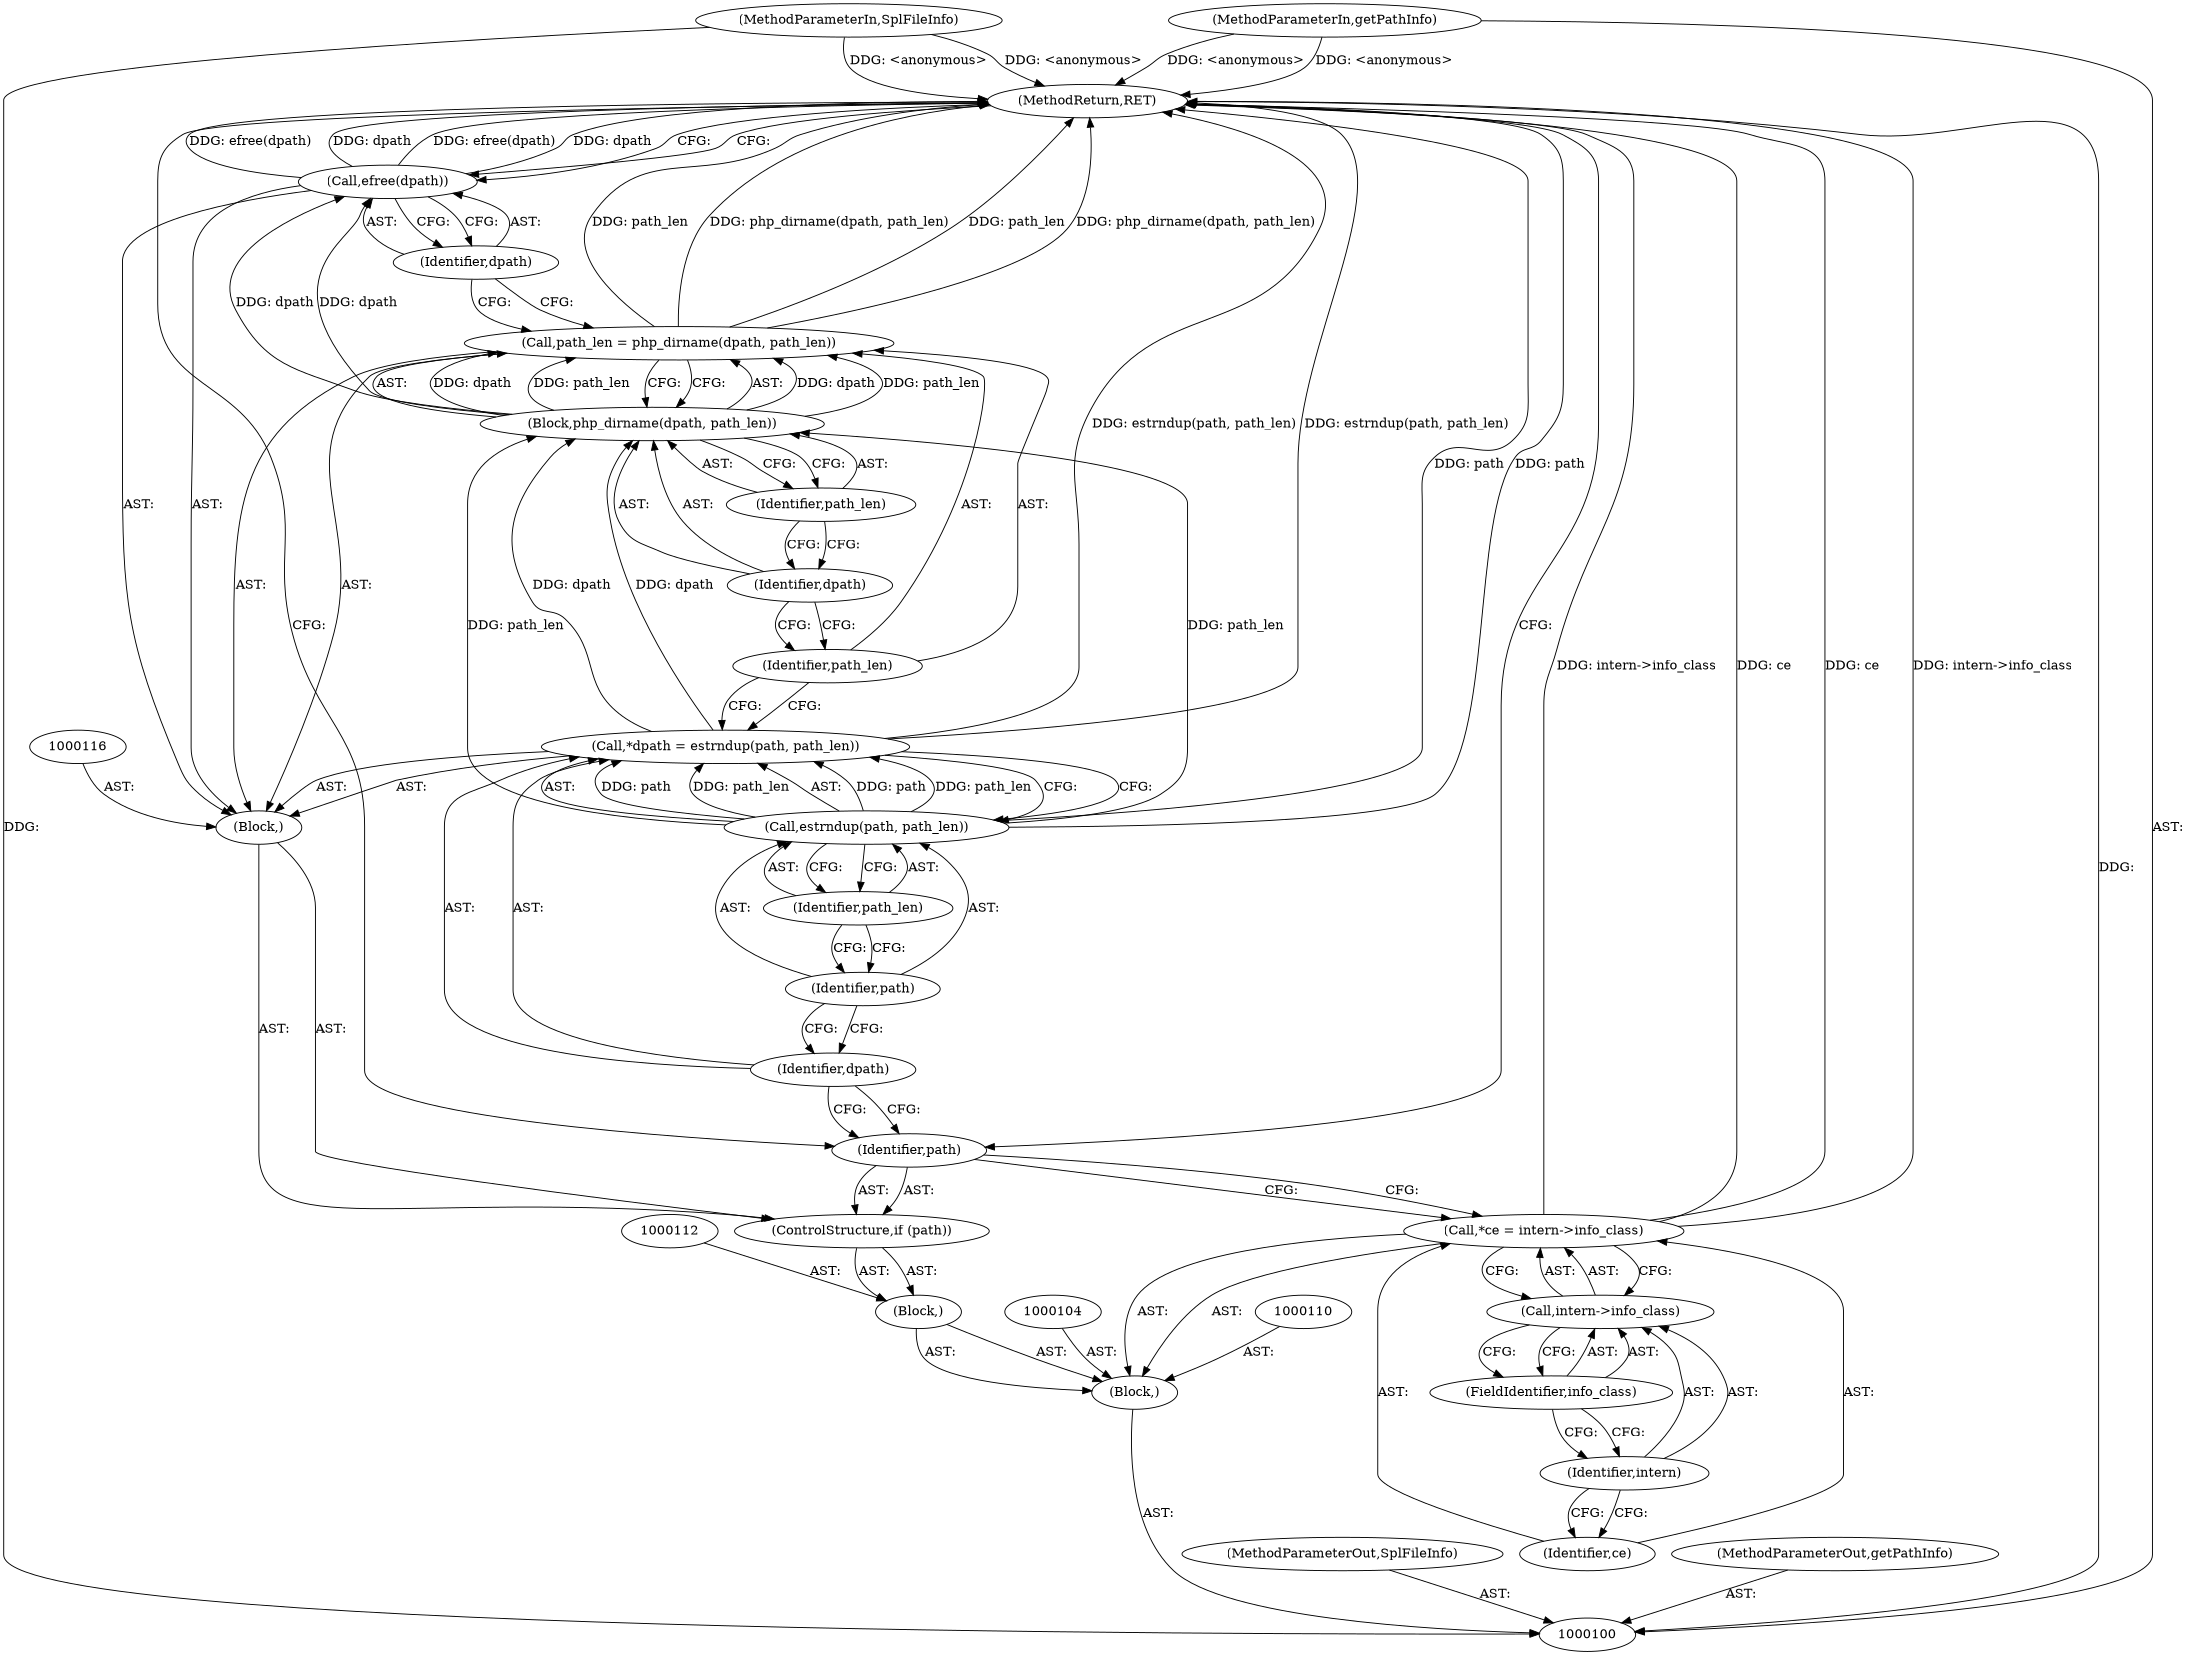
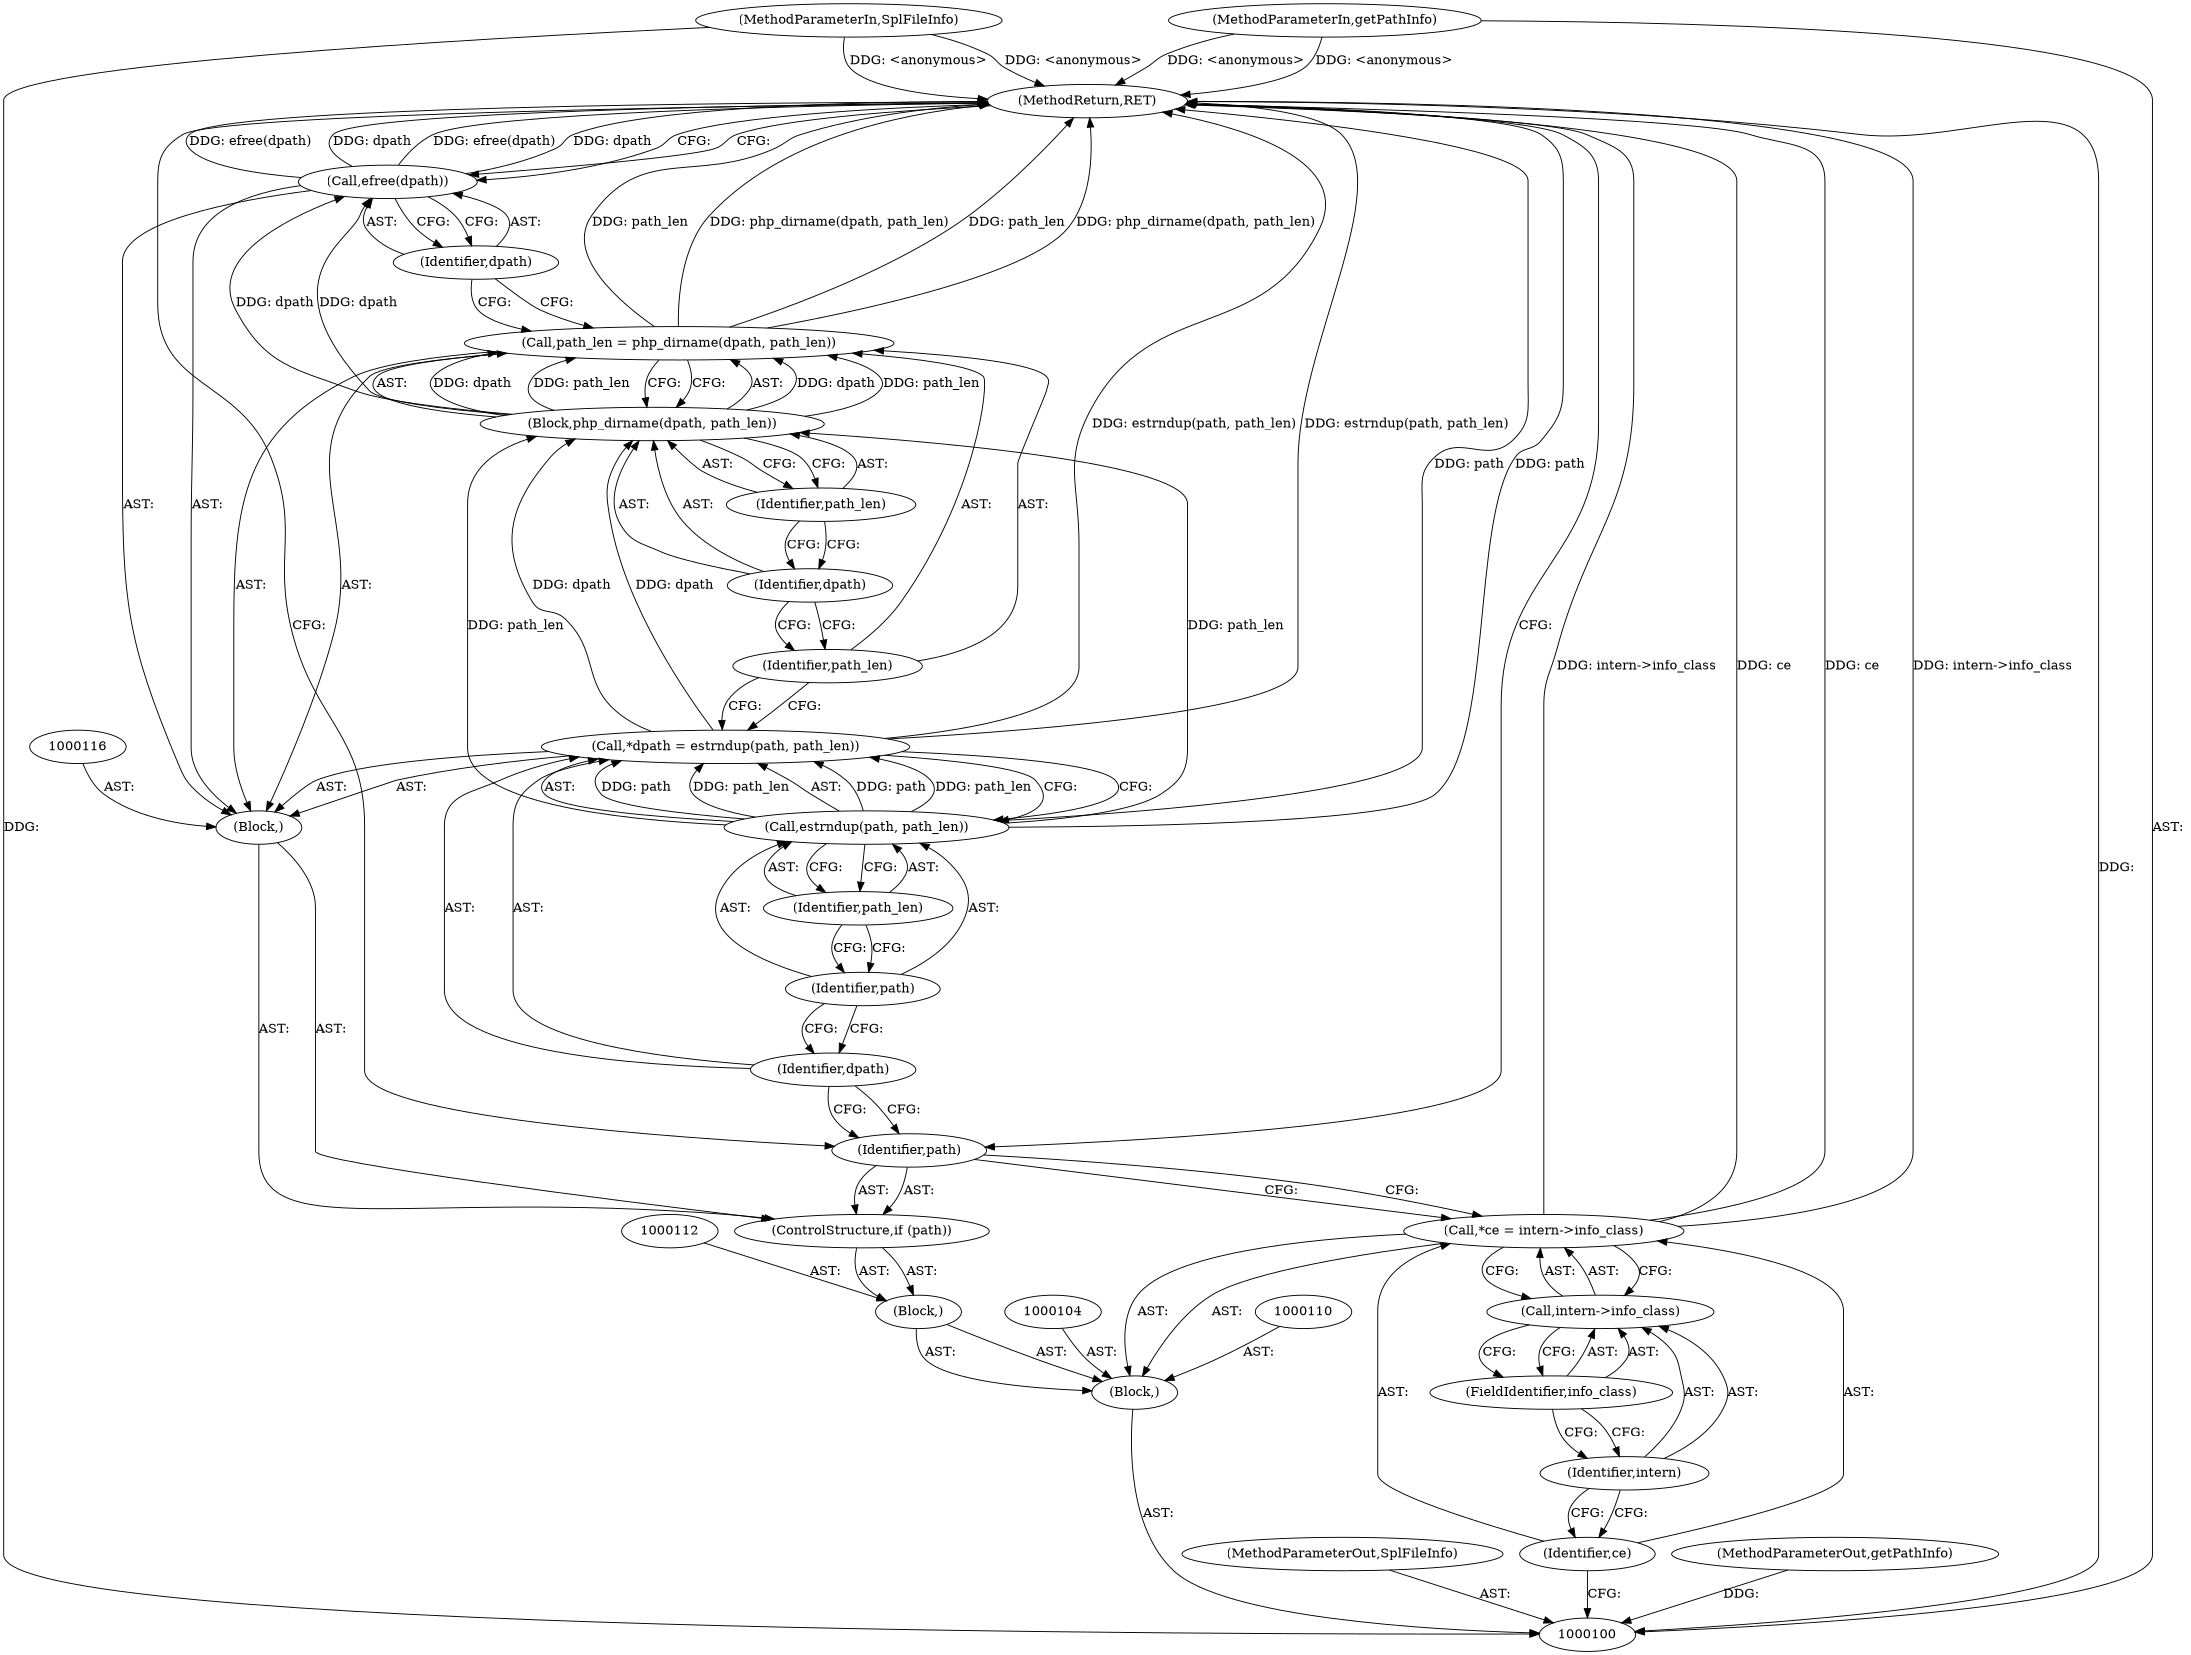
edge "(Identifier,ce)" -> "1000100": added, label "CFG:"
edge "(MethodParameterOut,getPathInfo)" -> "1000100": label "AST: " -> "DDG: "
